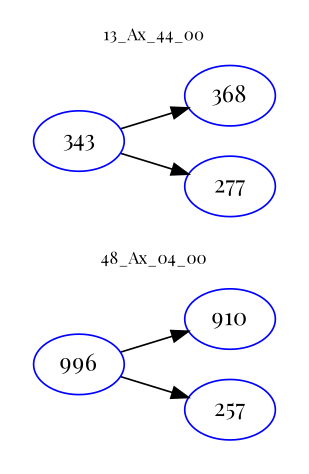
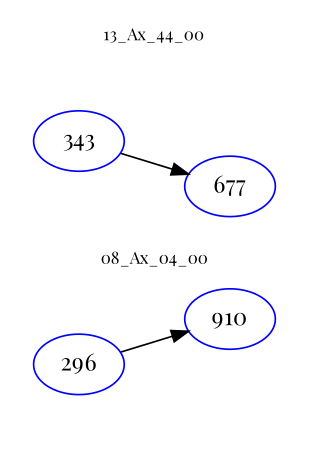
node "368": removed
node "277": label "277" -> "677"
cluster "48_Ax_04_00": label "48_Ax_04_00" -> "08_Ax_04_00"
node "996": label "996" -> "296"
node "257": removed
